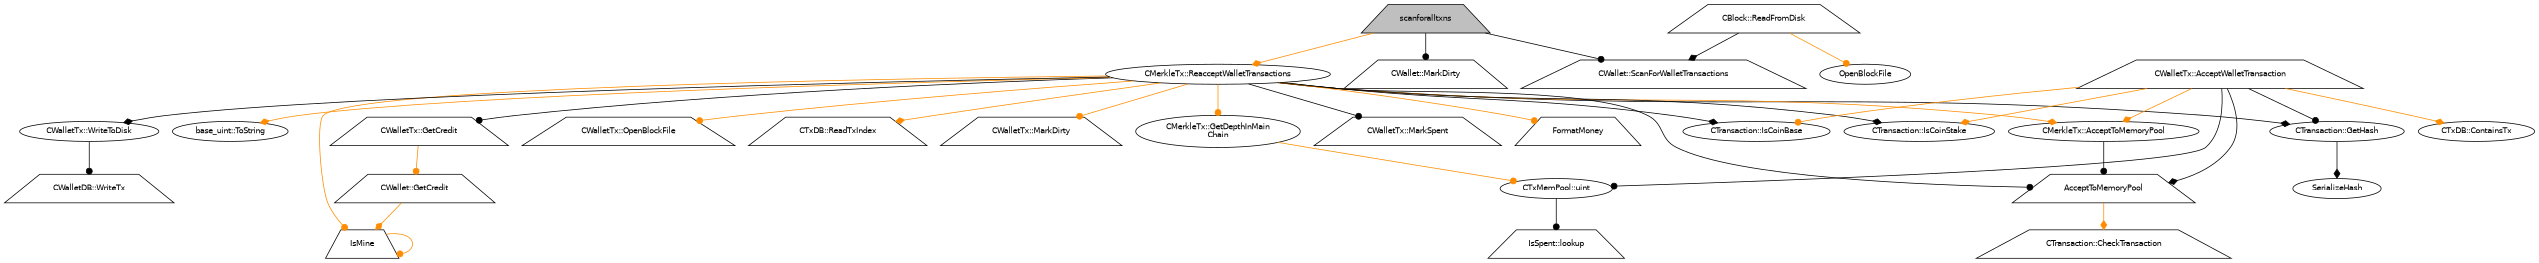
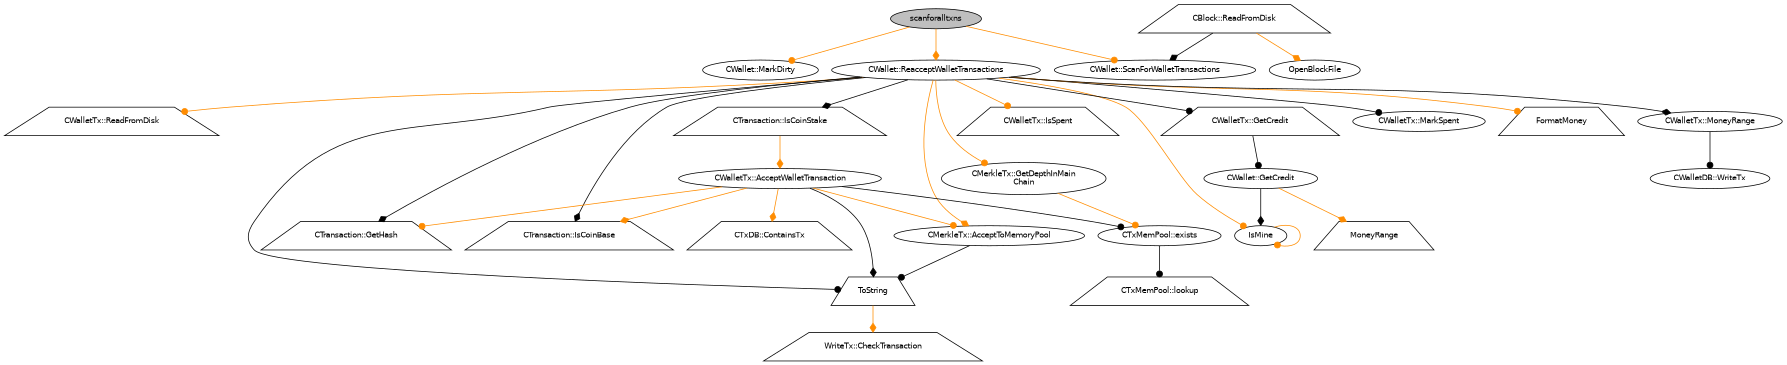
node "scanforalltxns": shape trapezium -> ellipse
edge "scanforalltxns" -> "CWallet::MarkDirty": color black -> darkorange
edge "scanforalltxns" -> "CWallet::ScanForWalletTransactions": color black -> darkorange
edge "CBlock::ReadFromDisk" -> "OpenBlockFile": arrowhead dot -> diamond
node "CMerkleTx::ReacceptWalletTransactions": label "CMerkleTx::ReacceptWalletTransactions" -> "CWallet::ReacceptWalletTransactions"
node "CWallet::MarkDirty": shape trapezium -> ellipse
node "CWallet::ScanForWalletTransactions": shape trapezium -> ellipse
node "CWalletTx::AcceptWalletTransaction": shape trapezium -> ellipse
edge "CWalletTx::AcceptWalletTransaction" -> "CTransaction::IsCoinBase": arrowhead dot -> diamond
edge "CWalletTx::AcceptWalletTransaction" -> "CTransaction::IsCoinStake": reversed
edge "CWalletTx::AcceptWalletTransaction" -> "CMerkleTx::AcceptToMemoryPool": arrowhead diamond -> dot
edge "CWalletTx::AcceptWalletTransaction" -> "CTransaction::GetHash": color black -> darkorange
node "CWalletTx::WriteToDisk": label "CWalletTx::WriteToDisk" -> "CWalletTx::MoneyRange"
node "base_uint::ToString": removed
node "CWalletTx::OpenBlockFile": label "CWalletTx::OpenBlockFile" -> "CWalletTx::IsSpent"
node "CTxDB::ReadTxIndex": removed
node "CWalletTx::MarkDirty": label "CWalletTx::MarkDirty" -> "CWalletTx::ReadFromDisk"
node "CWalletTx::MarkSpent": shape trapezium -> ellipse
node "CTransaction::IsCoinBase": shape ellipse -> trapezium
node "CTransaction::IsCoinStake": shape ellipse -> trapezium
node "CTransaction::GetHash": shape ellipse -> trapezium
node "CTxDB::ContainsTx": shape ellipse -> trapezium
edge "CWalletTx::GetCredit" -> "CWallet::GetCredit": color darkorange -> black
node "CWalletDB::WriteTx": shape trapezium -> ellipse
node "CWallet::GetCredit": shape trapezium -> ellipse
node "CTxMemPool::uint": label "CTxMemPool::uint" -> "CTxMemPool::exists"
node "AcceptToMemoryPool": label "AcceptToMemoryPool" -> "ToString"
node "SerializeHash": removed
edge "CWallet::GetCredit" -> "IsMine": color darkorange -> black
node "MoneyRange": added
node "IsMine": shape trapezium -> ellipse
node "IsSpent::lookup": label "IsSpent::lookup" -> "CTxMemPool::lookup"
node "CTransaction::CheckTransaction": label "CTransaction::CheckTransaction" -> "WriteTx::CheckTransaction"
